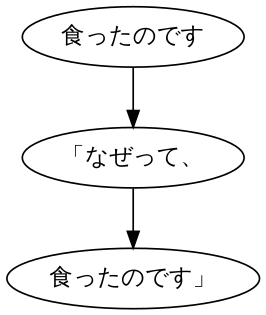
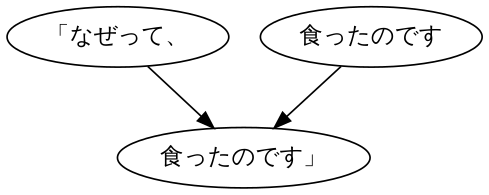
edge "食ったのです" -> "「なぜって、": now "食ったのです" -> "食ったのです」"
